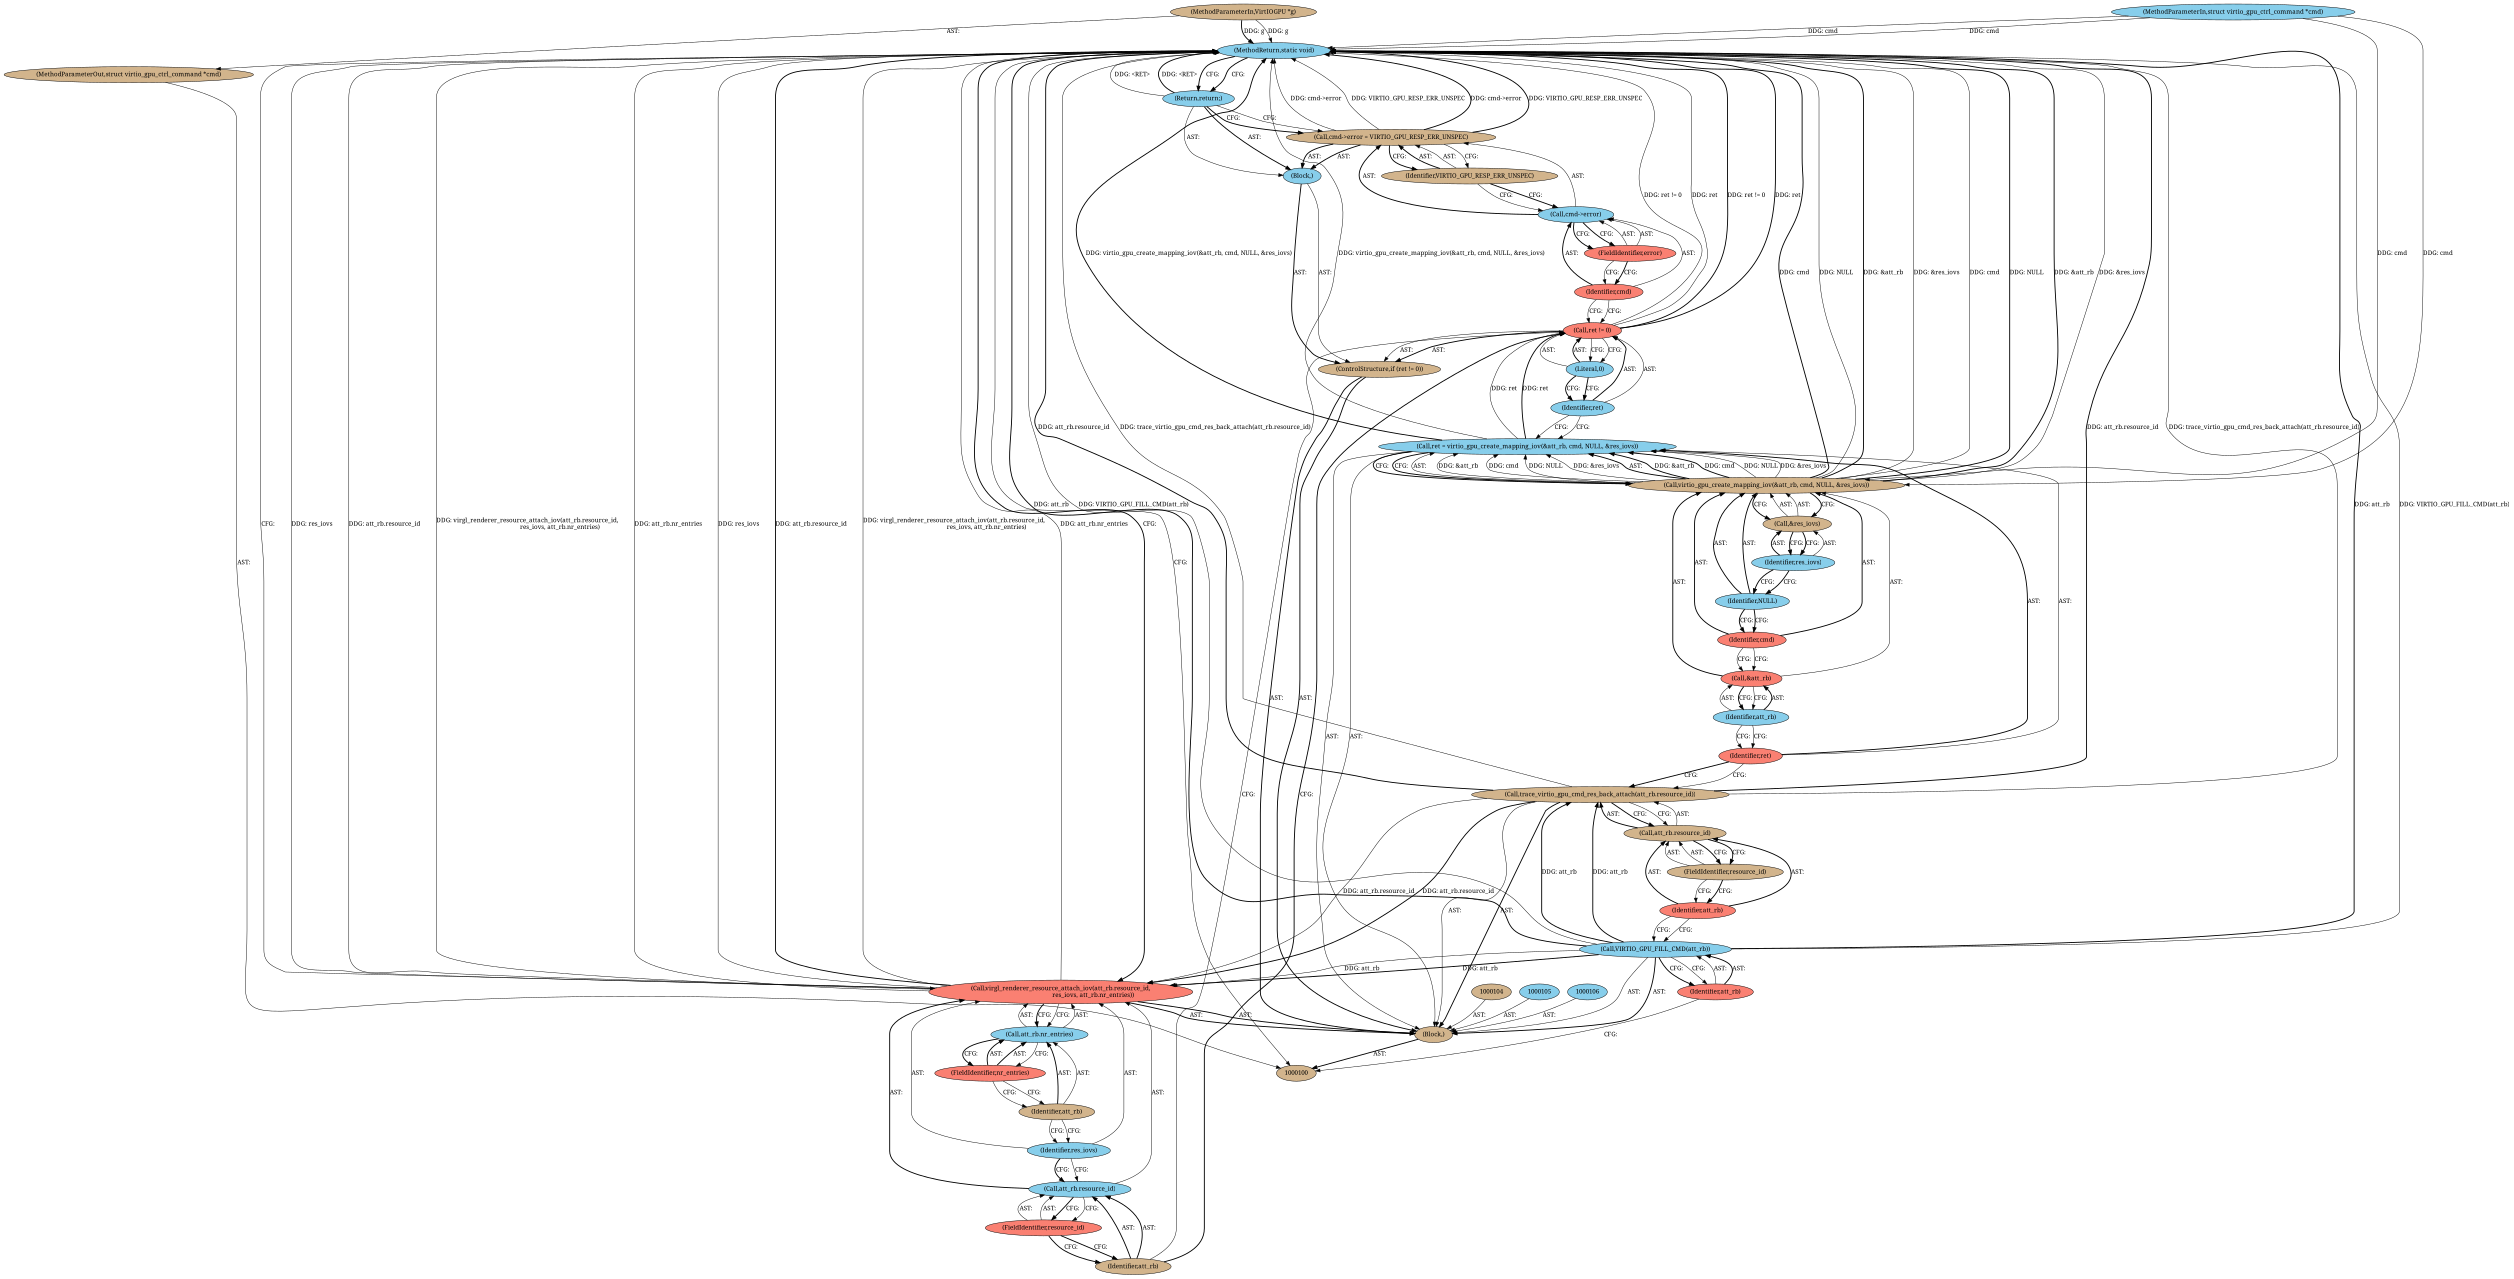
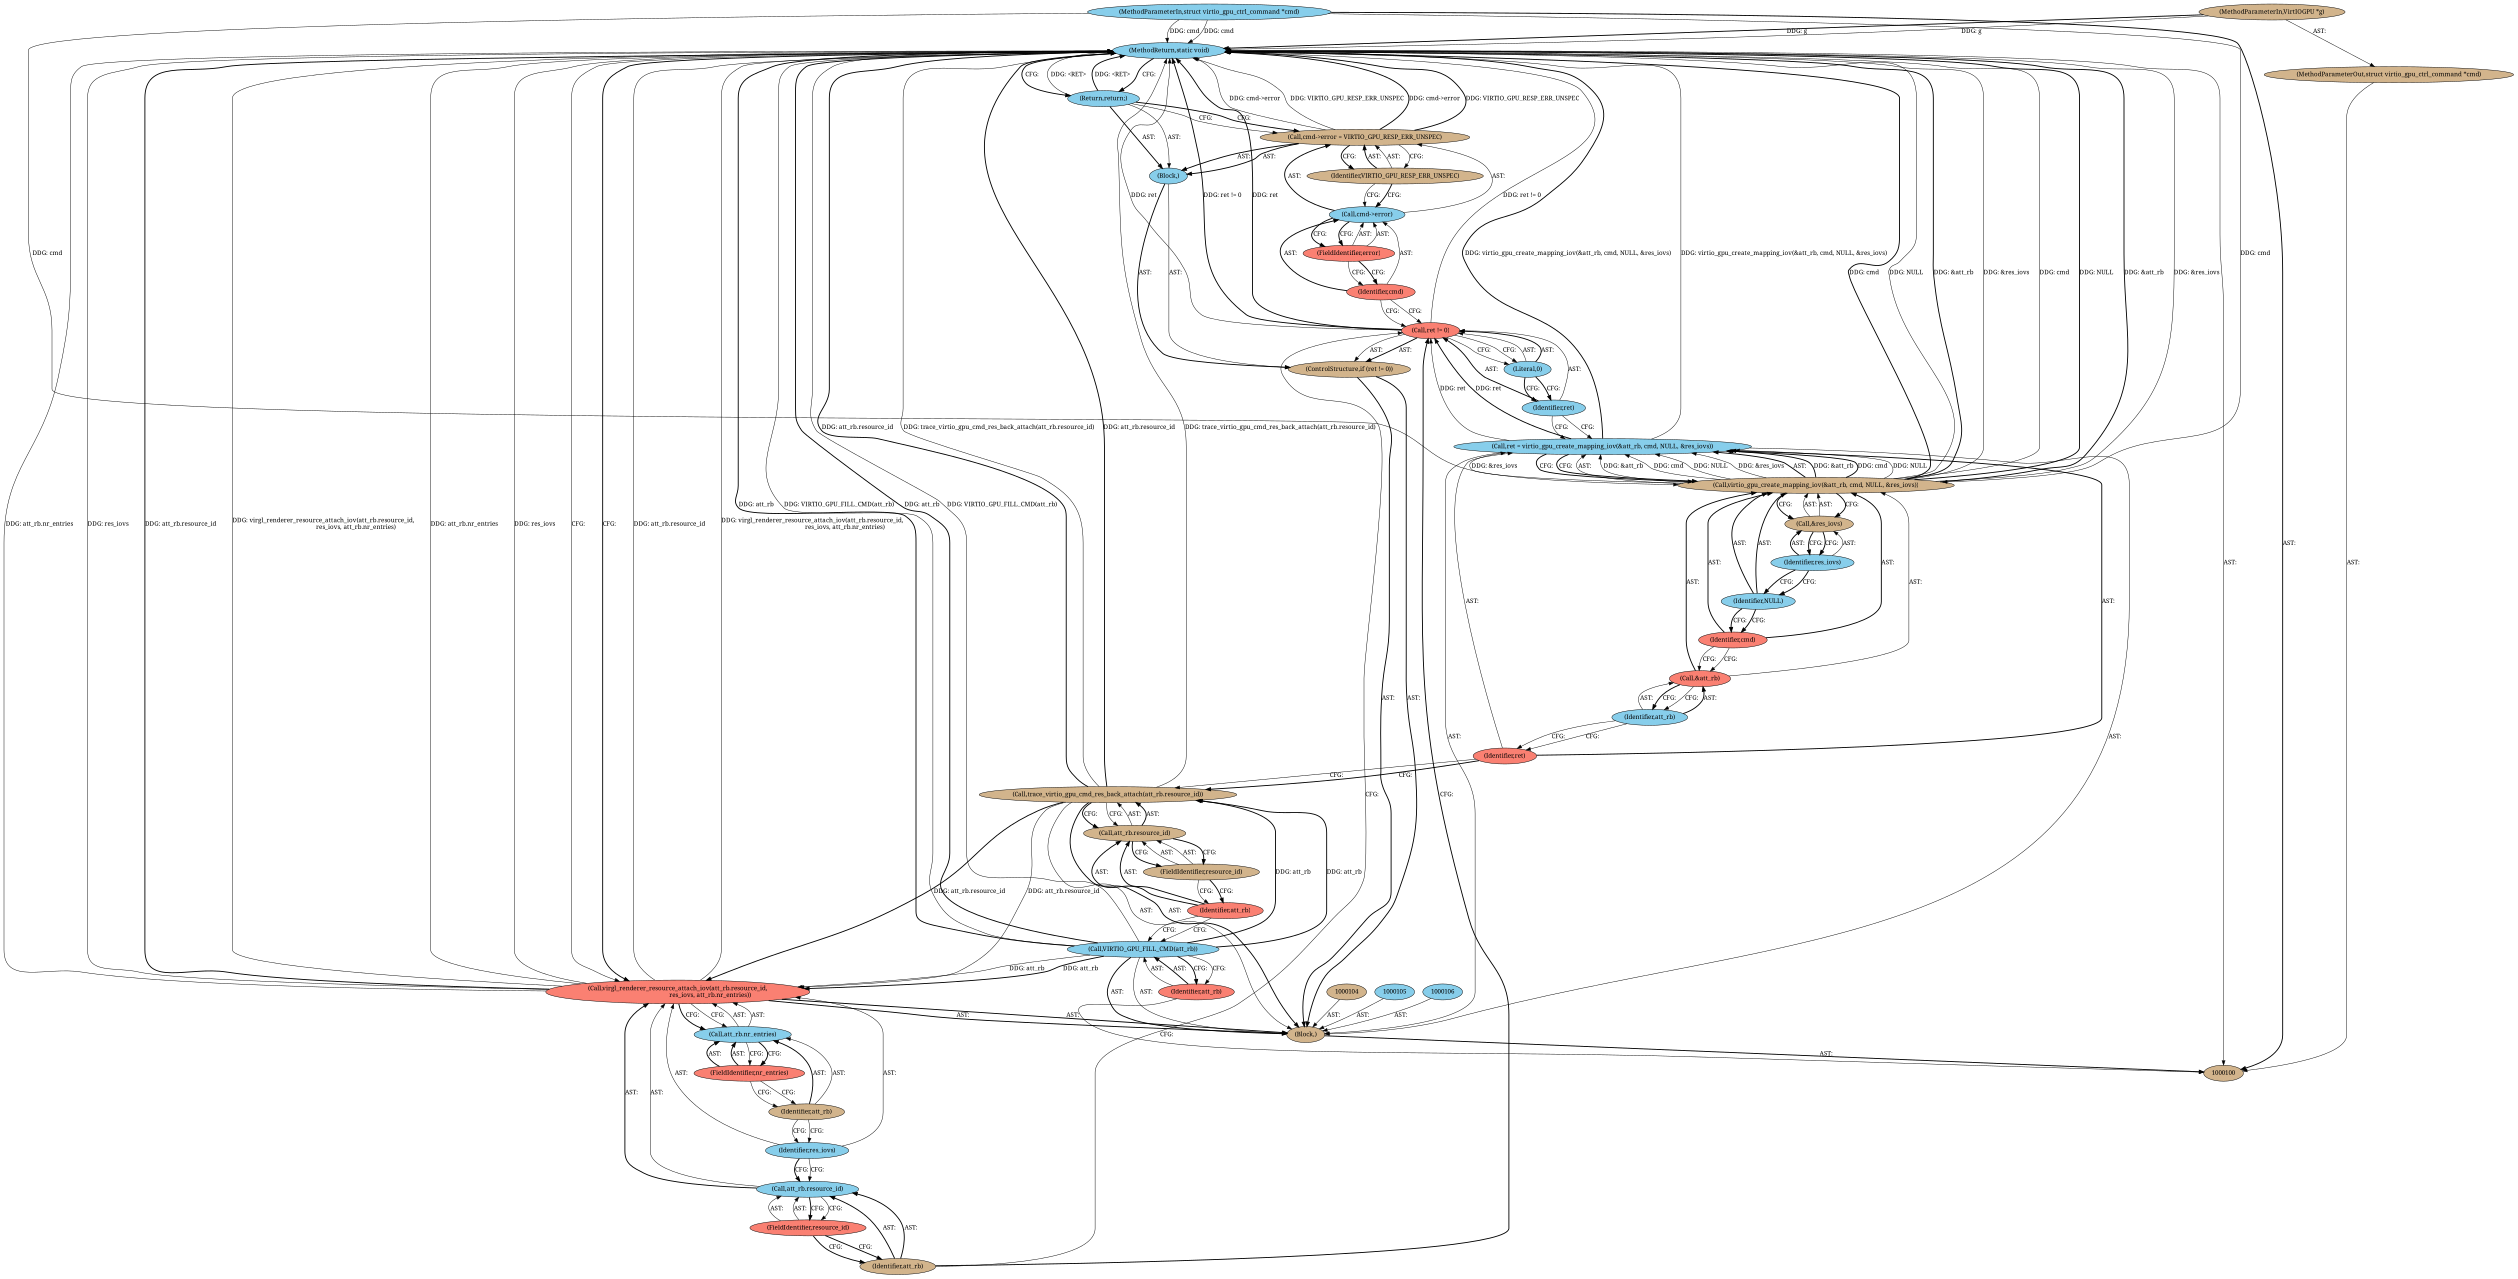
edge "(MethodParameterIn,struct virtio_gpu_ctrl_command *cmd)" -> "1000100": added, label "AST:"
edge "(MethodReturn,static void)" -> "1000100": label "CFG: " -> "AST: "
